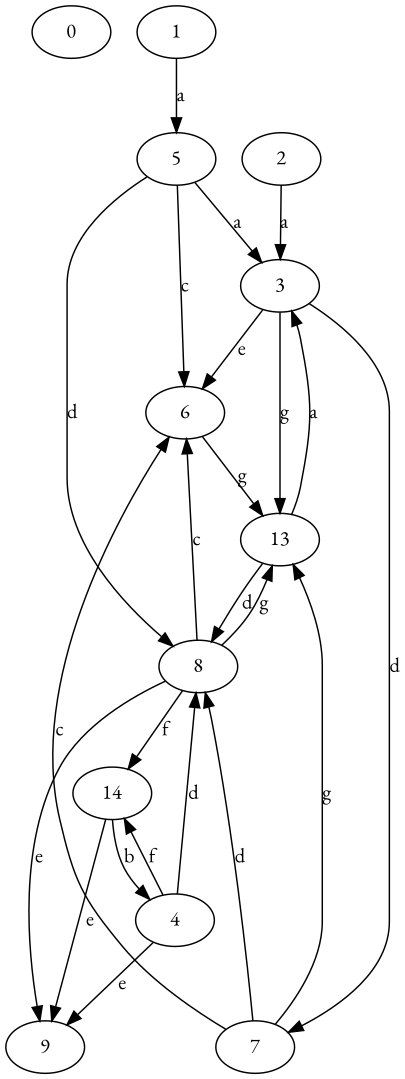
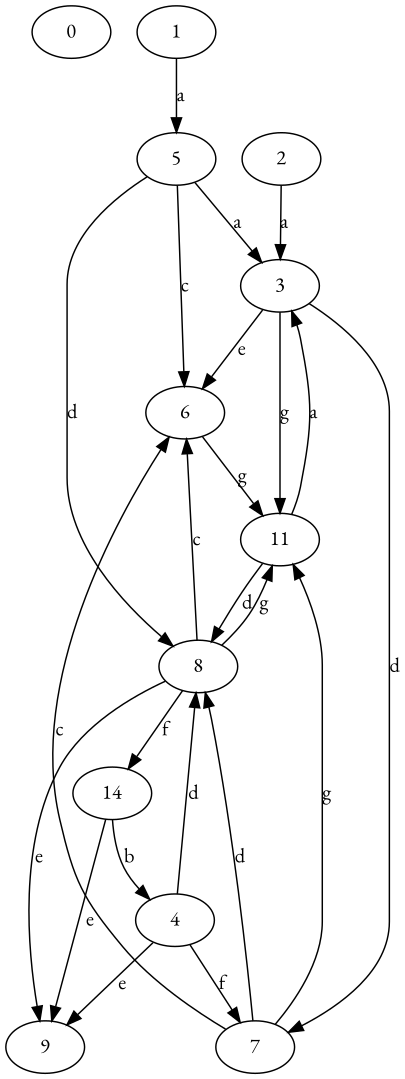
node "13": label "13" -> "11"
edge "4" -> "14": now "4" -> "7"
